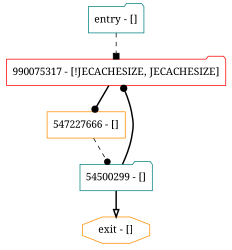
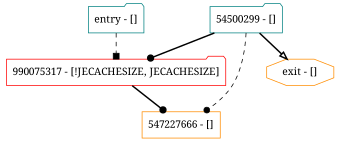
edge "547227666 - []" -> "54500299 - []": reversed
